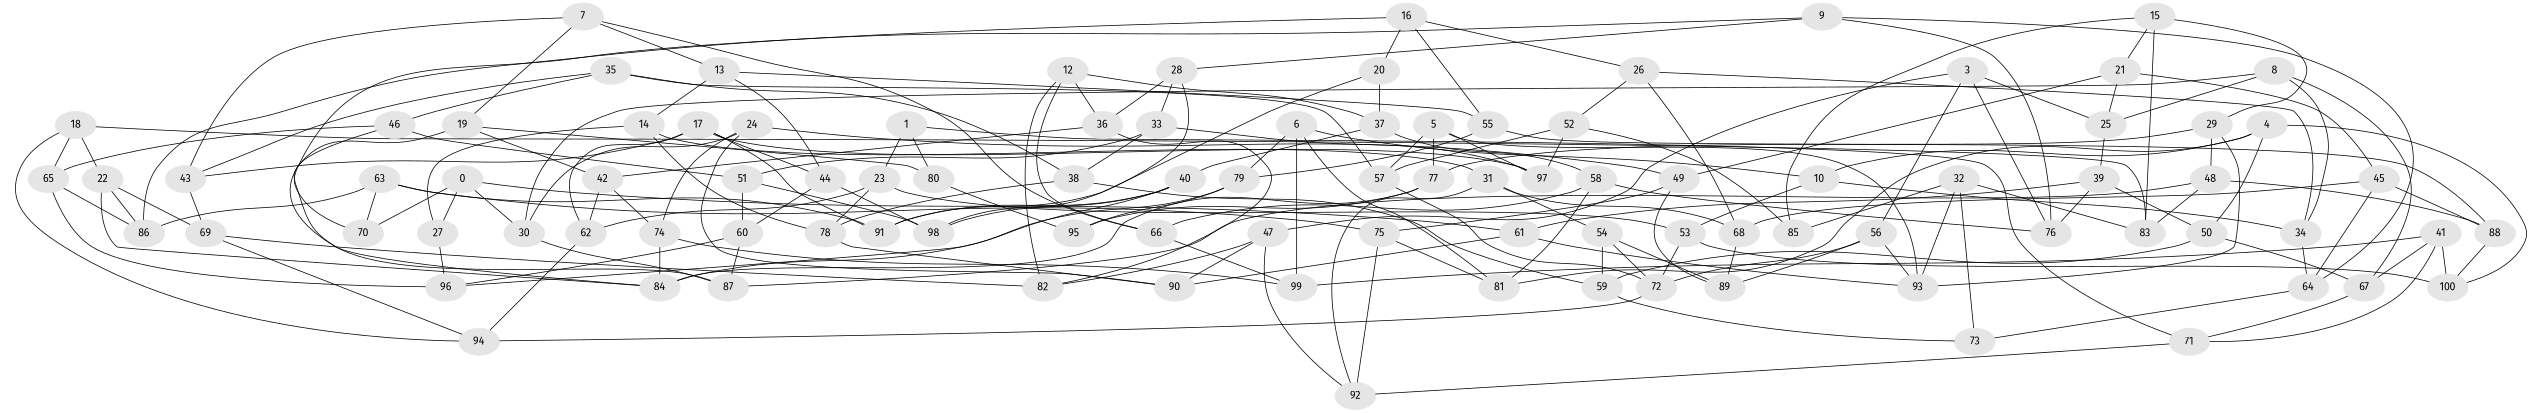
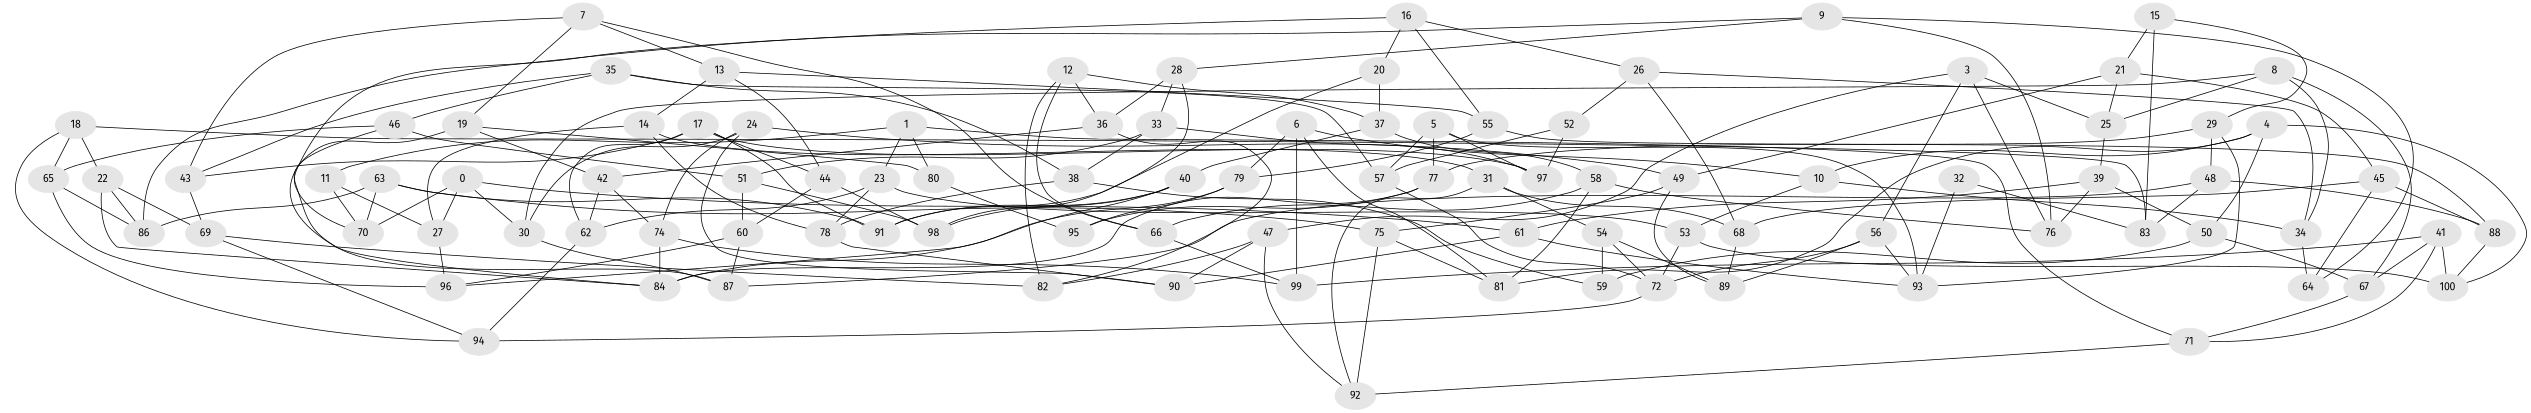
node "11": added
node "85": removed
node "73": removed
